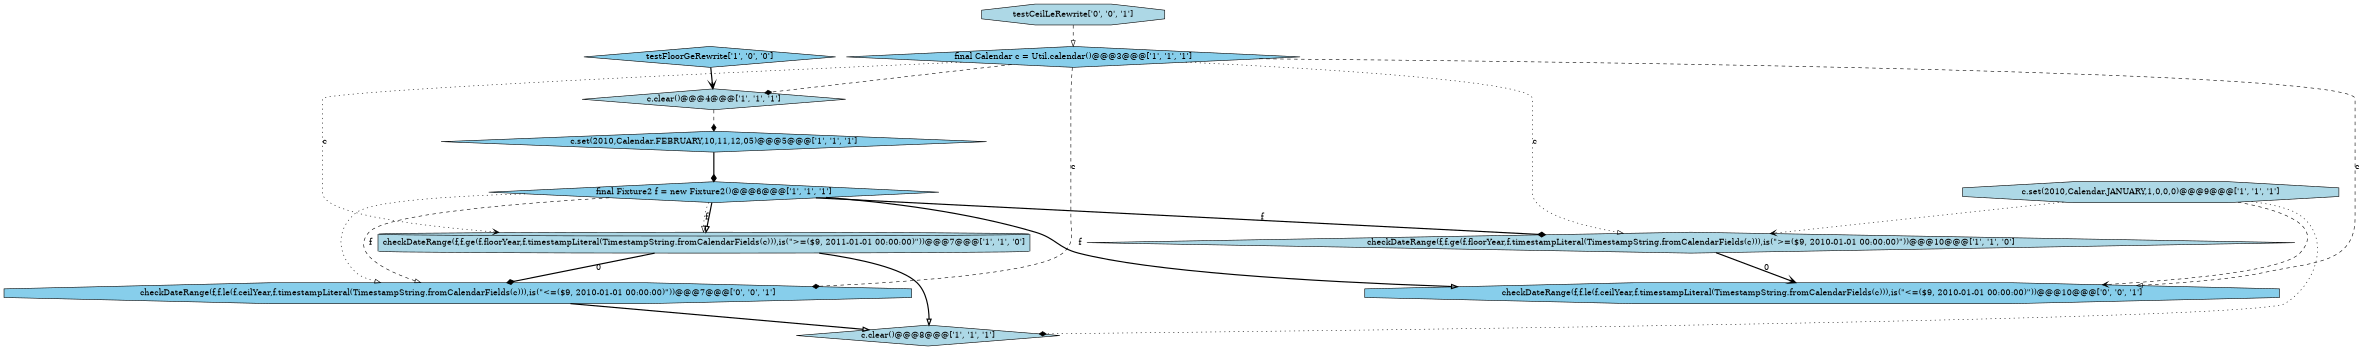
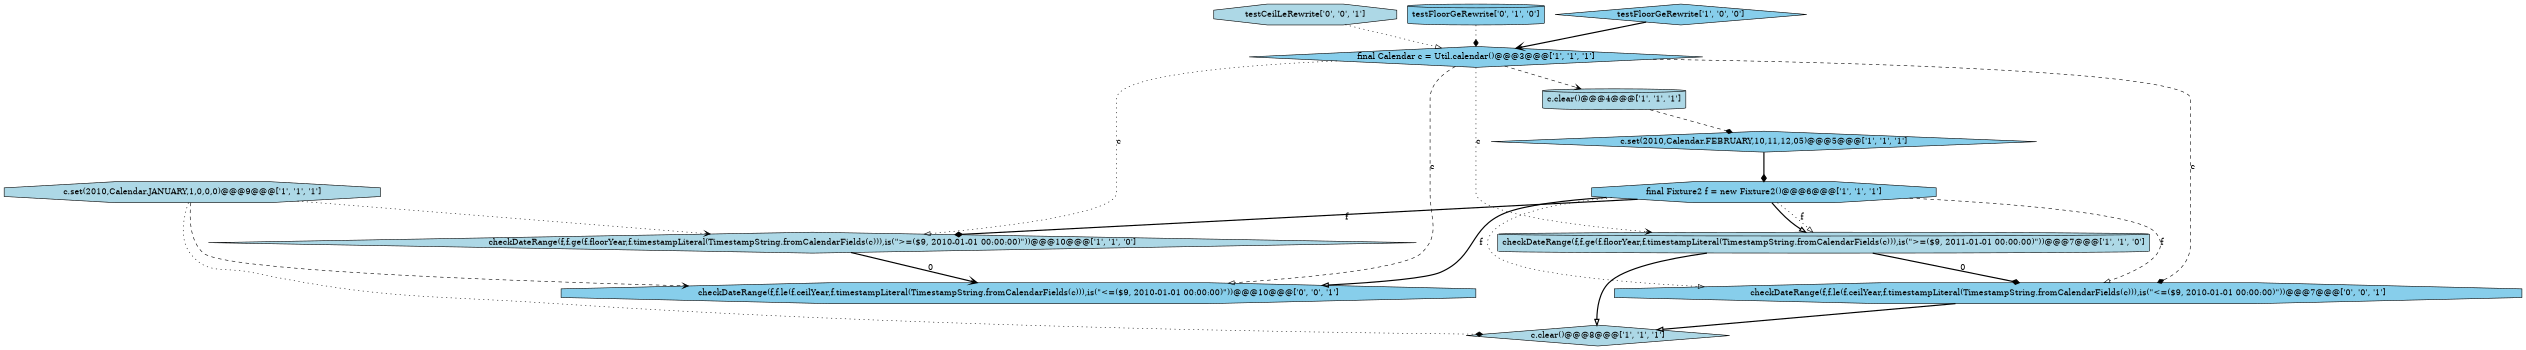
node "testFloorGeRewrite['0', '1', '0']": added
edge "testCeilLeRewrite['0', '0', '1']" -> "final Calendar c = Util.calendar()@@@3@@@['1', '1', '1']": style dashed -> dotted
edge "testFloorGeRewrite['1', '0', '0']" -> "c.clear()@@@4@@@['1', '1', '1']": now "testFloorGeRewrite['1', '0', '0']" -> "final Calendar c = Util.calendar()@@@3@@@['1', '1', '1']"
edge "final Calendar c = Util.calendar()@@@3@@@['1', '1', '1']" -> "c.clear()@@@4@@@['1', '1', '1']": arrowhead diamond -> vee
node "c.clear()@@@4@@@['1', '1', '1']": shape diamond -> cylinder
node "final Fixture2 f = new Fixture2()@@@6@@@['1', '1', '1']": shape diamond -> octagon
